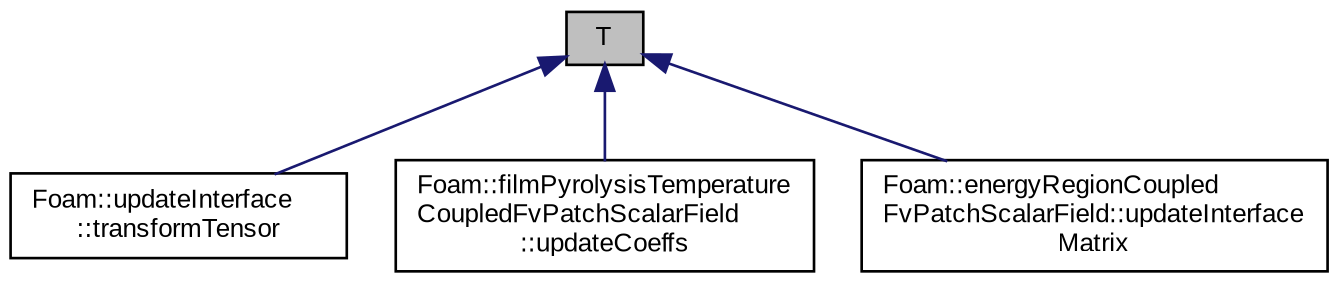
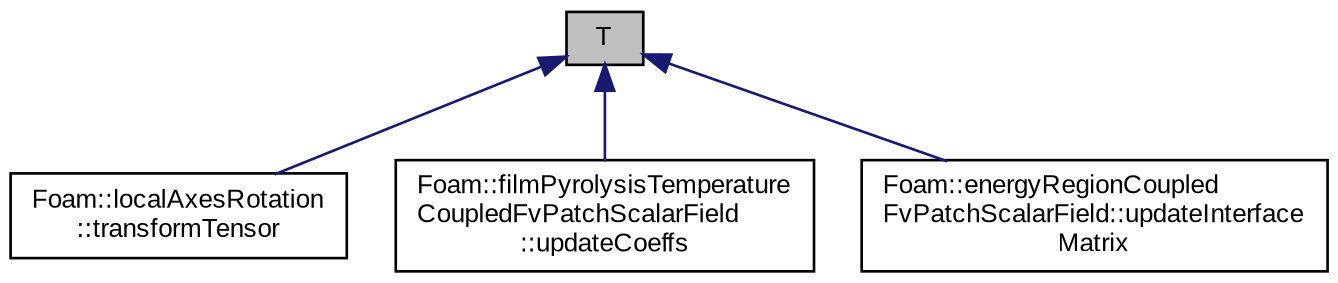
node "Foam::updateInterface ::transformTensor": label "Foam::updateInterface ::transformTensor" -> "Foam::localAxesRotation ::transformTensor"
